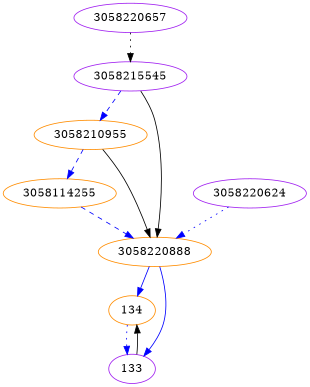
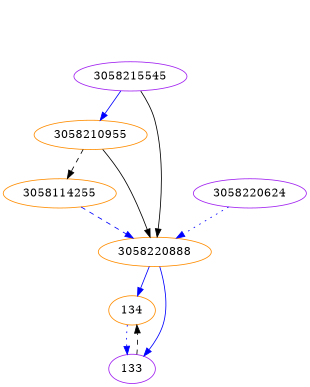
node "3058220657": removed
edge "3058215545" -> "3058210955": style dashed -> solid
edge "3058210955" -> "3058114255": color blue -> black
edge "133" -> "134": style solid -> dashed
